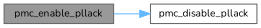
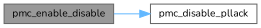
node "pmc_enable_pllack": label "pmc_enable_pllack" -> "pmc_enable_disable"
